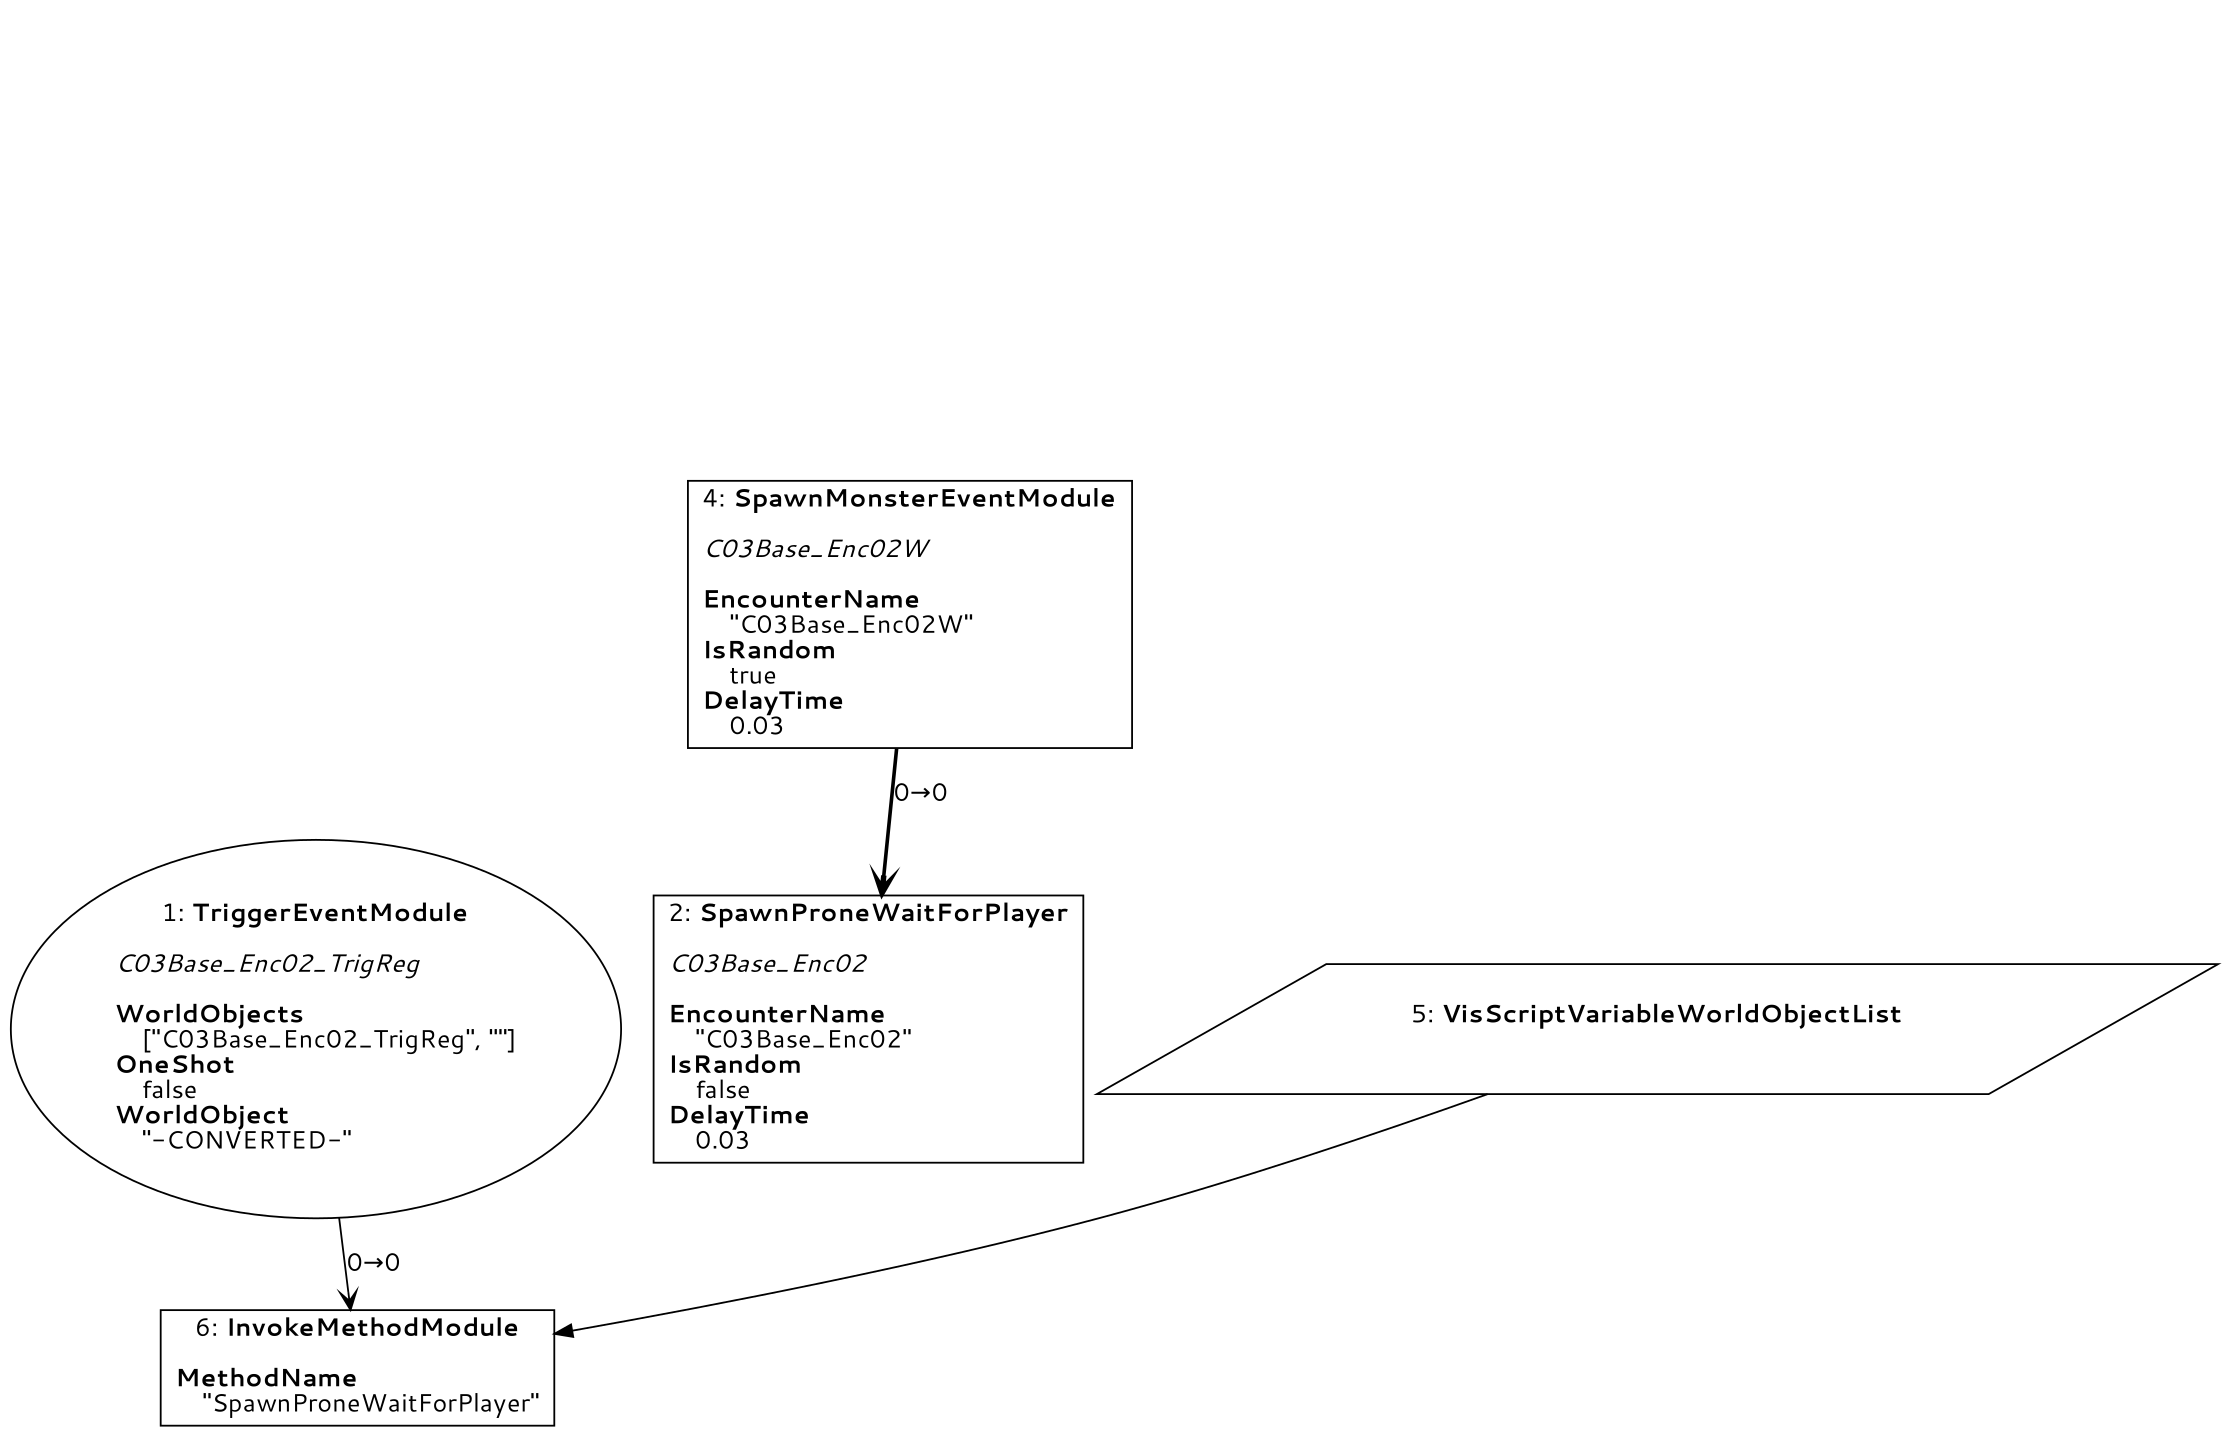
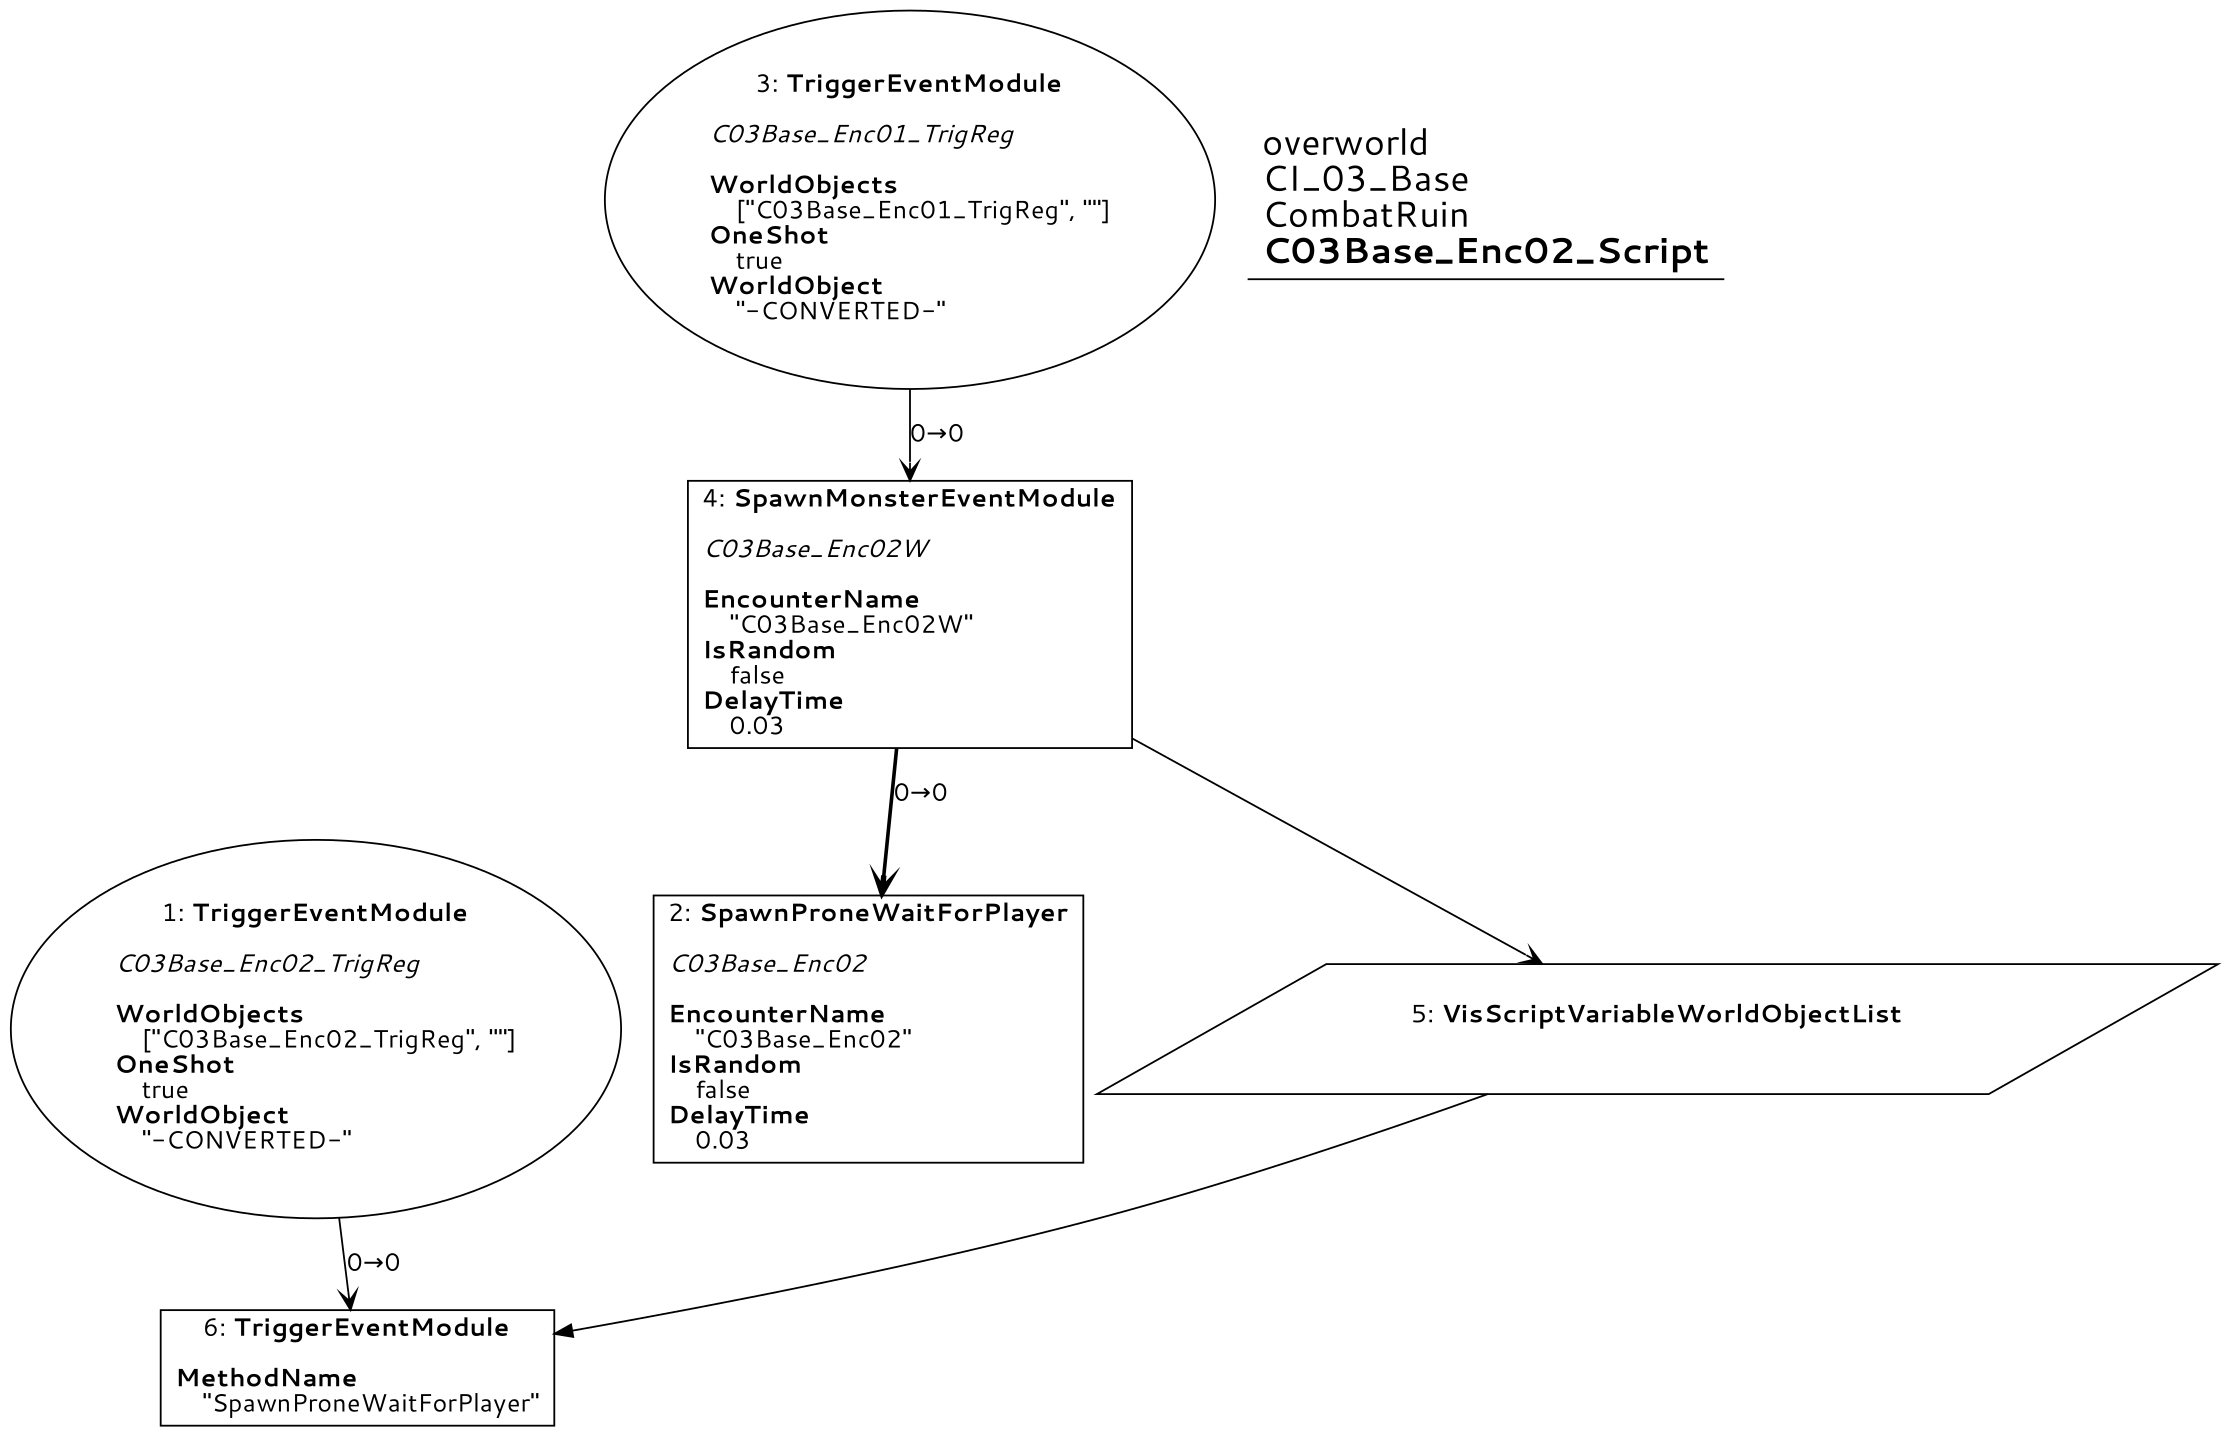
node "3:": added
node "overworld": added
node "4:": text "true" -> "false"
edge "4:" -> "5:": added
node "1:": text "false" -> "true"
node "6:": text "InvokeMethodModule" -> "TriggerEventModule"
